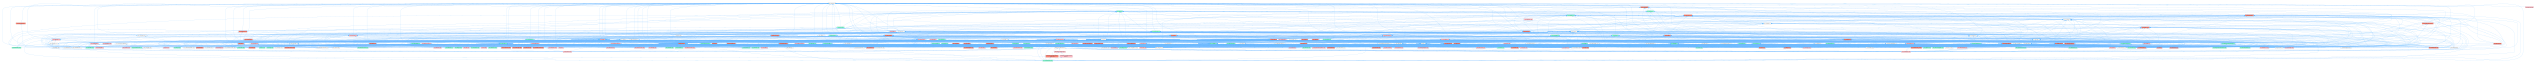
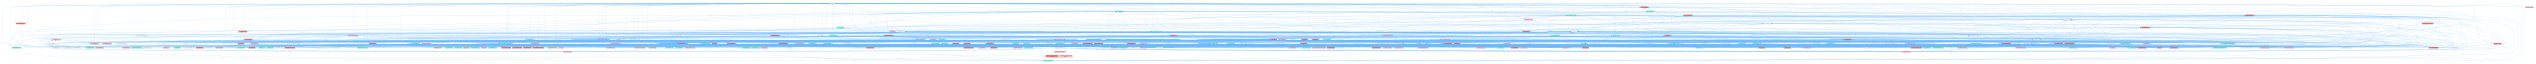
node "src/symbolresolver.cpp": fillcolor aquamarine -> lightpink
node "src/dotclassgraph.cpp": fillcolor aquamarine -> white
